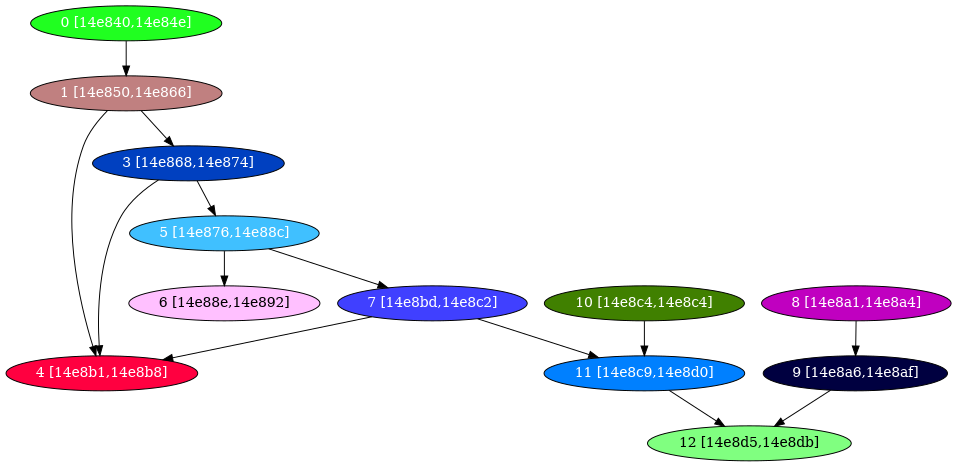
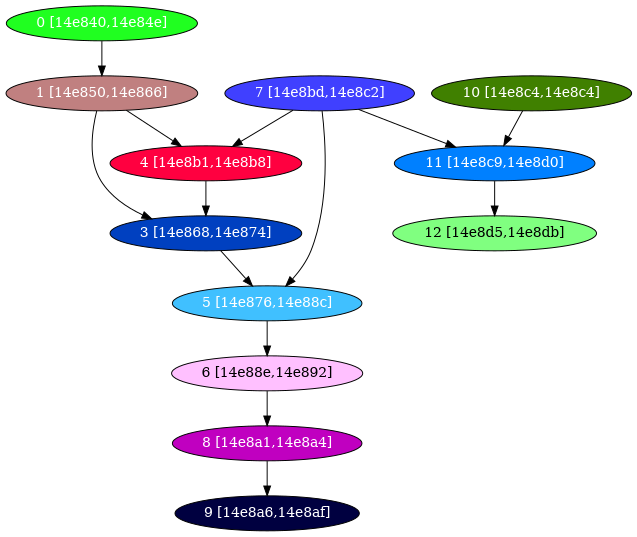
edge "3 [14e868,14e874]" -> "4 [14e8b1,14e8b8]": reversed
edge "5 [14e876,14e88c]" -> "7 [14e8bd,14e8c2]": reversed
edge "6 [14e88e,14e892]" -> "8 [14e8a1,14e8a4]": added
edge "9 [14e8a6,14e8af]" -> "12 [14e8d5,14e8db]": removed
